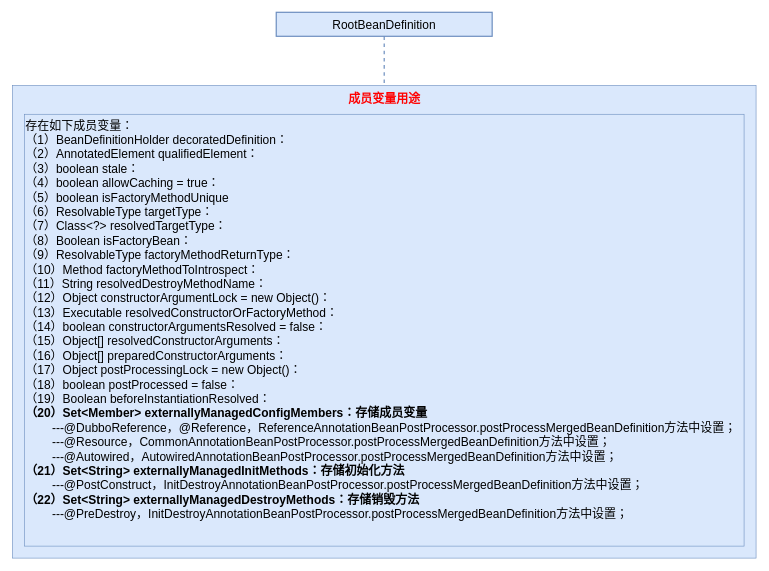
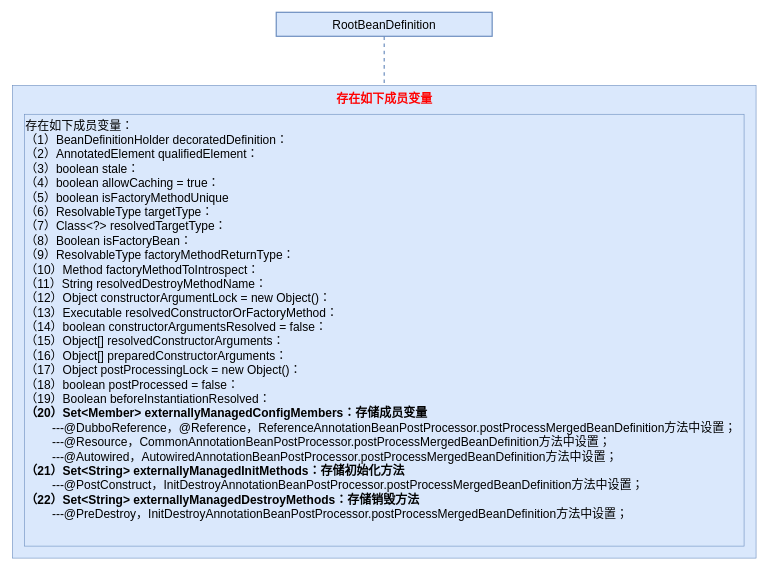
node "成员变量用途": label "成员变量用途" -> "存在如下成员变量"
